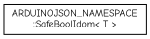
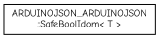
node "ARDUINOJSON_NAMESPACE ::SafeBoolIdom< T >": label "ARDUINOJSON_NAMESPACE ::SafeBoolIdom< T >" -> "ARDUINOJSON_ARDUINOJSON ::SafeBoolIdom< T >"
